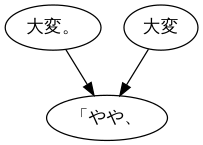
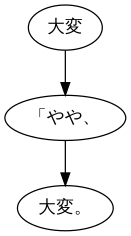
edge "大変。" -> "「やや、": reversed
